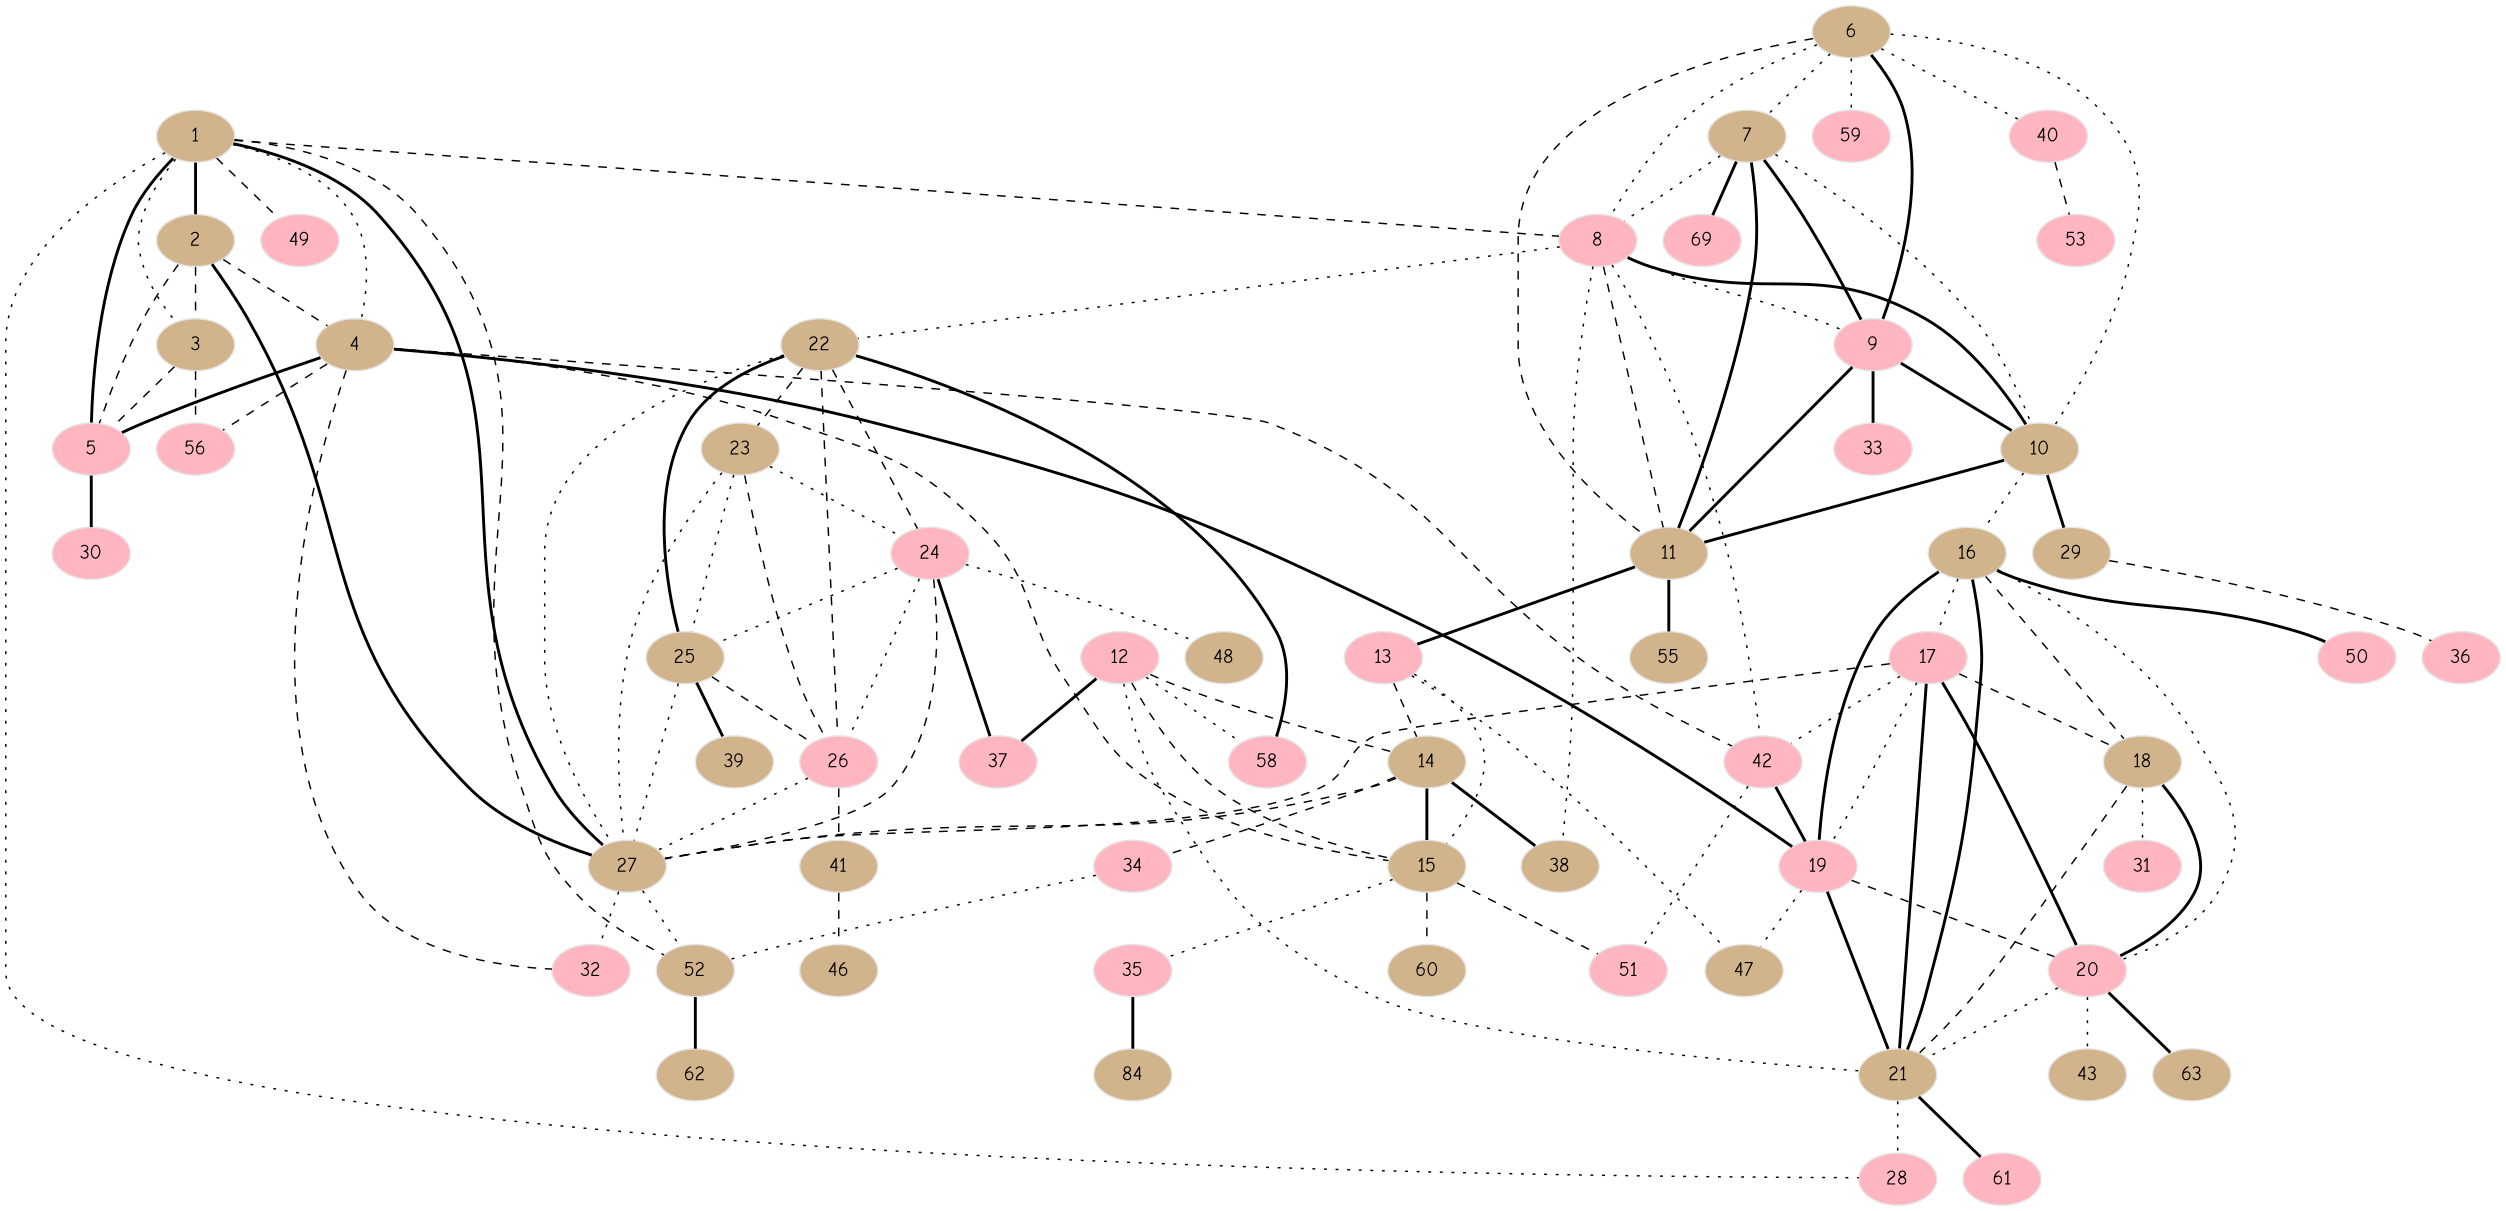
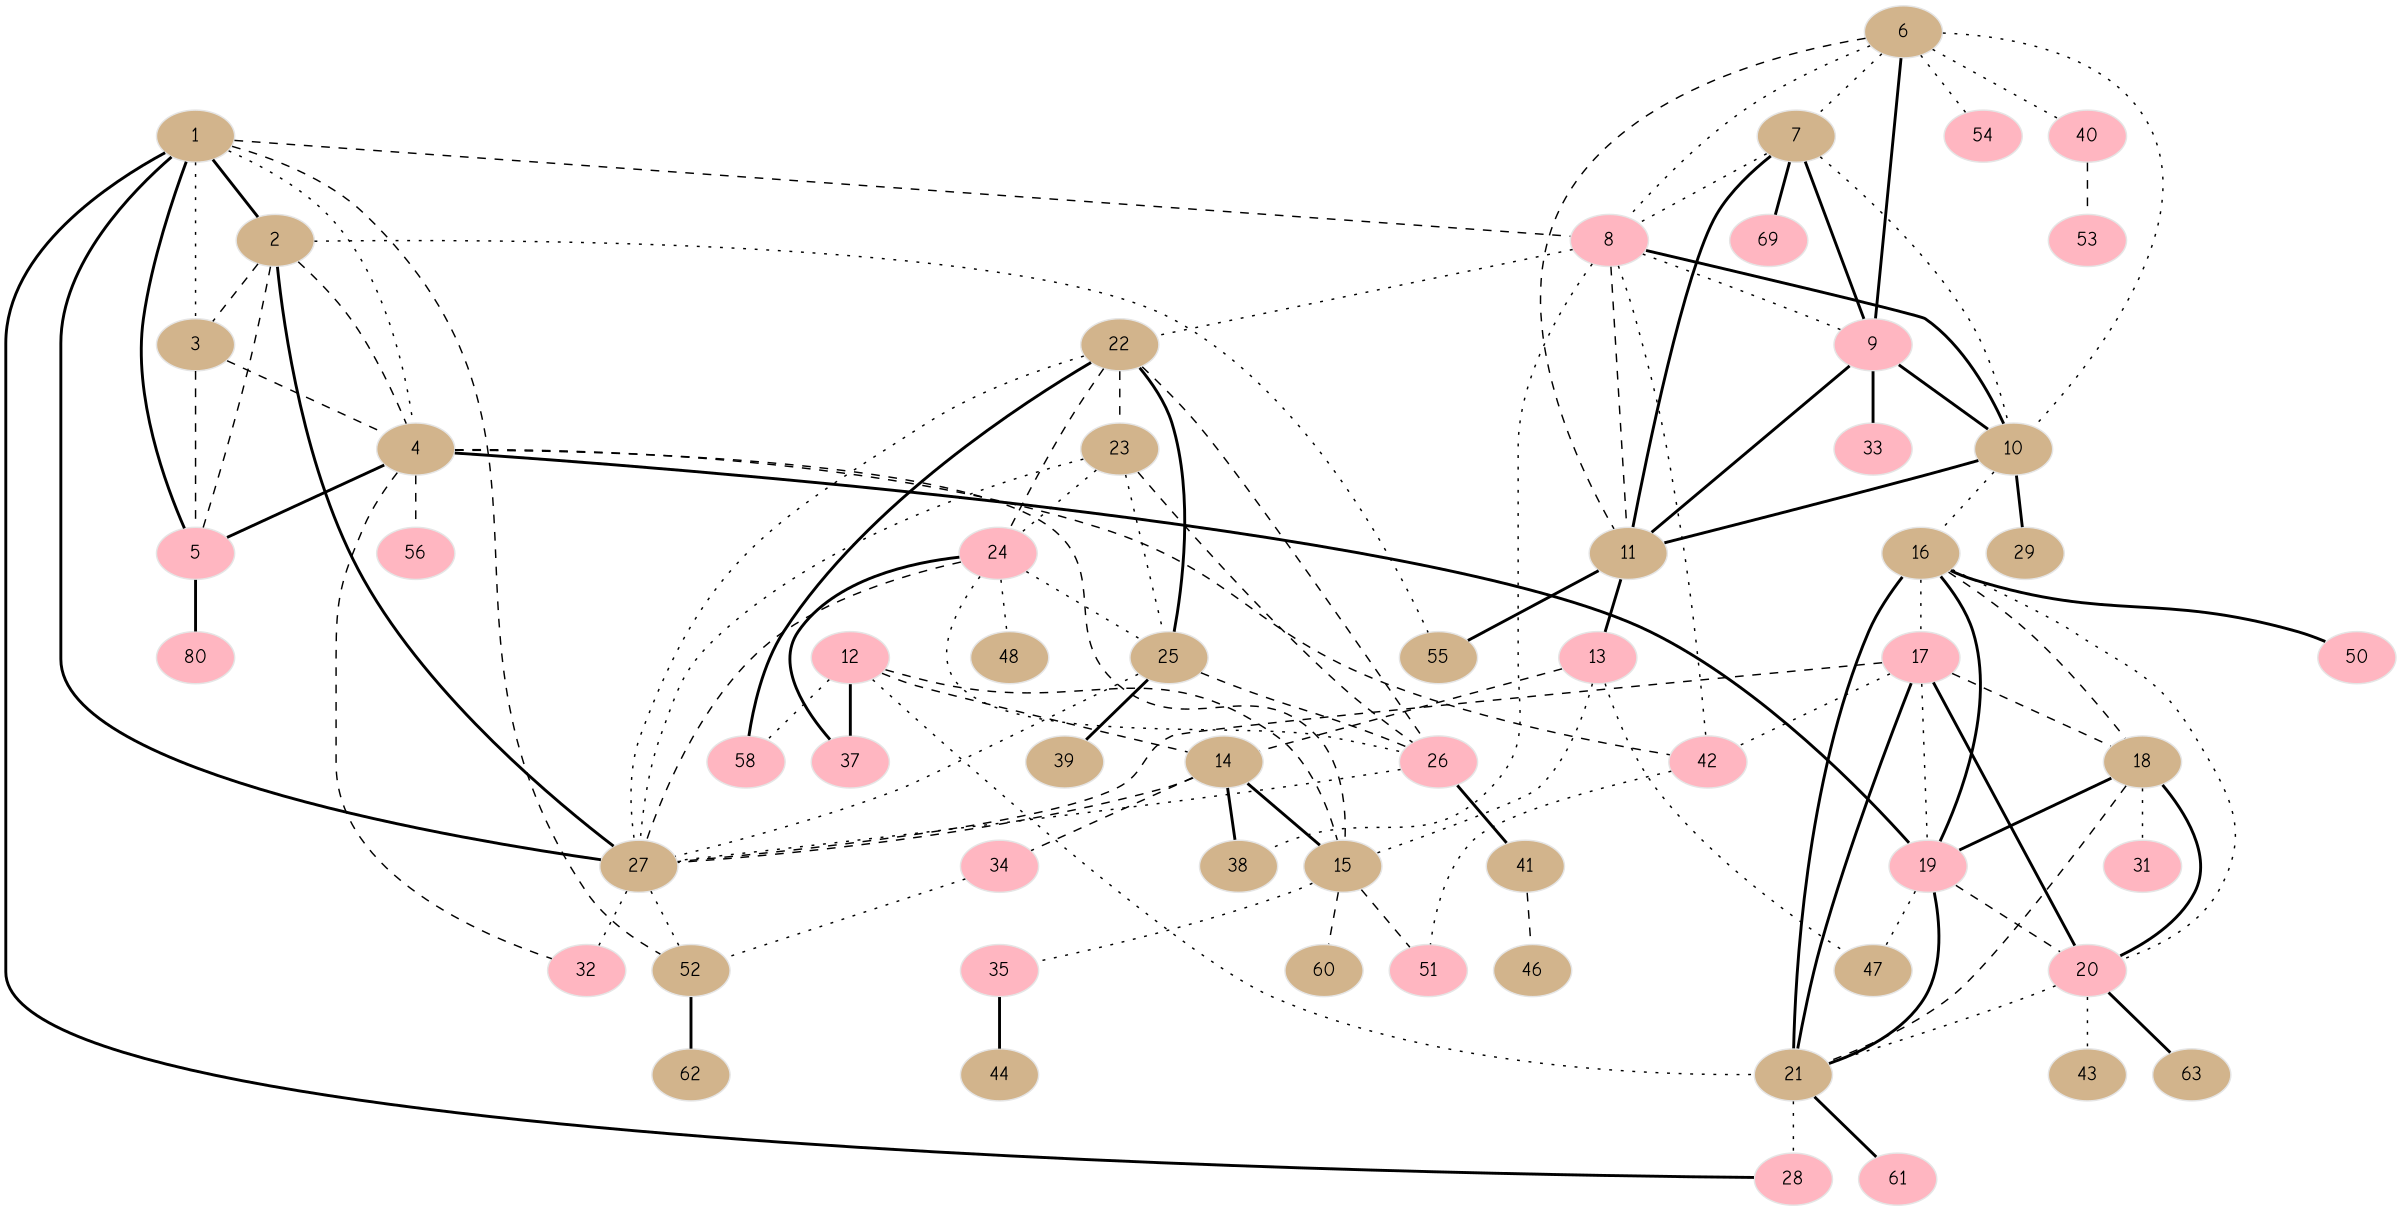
node "59": label "59" -> "54"
node "49": removed
edge "2" -- "55": added
edge "3" -- "56": now "3" -- "4"
node "30": label "30" -> "80"
node "36": removed
edge "26" -- "41": style dashed -> bold
edge "42" -- "19": now "18" -- "19"
node "84": label "84" -> "44"
edge "1" -- "28": style dotted -> bold
